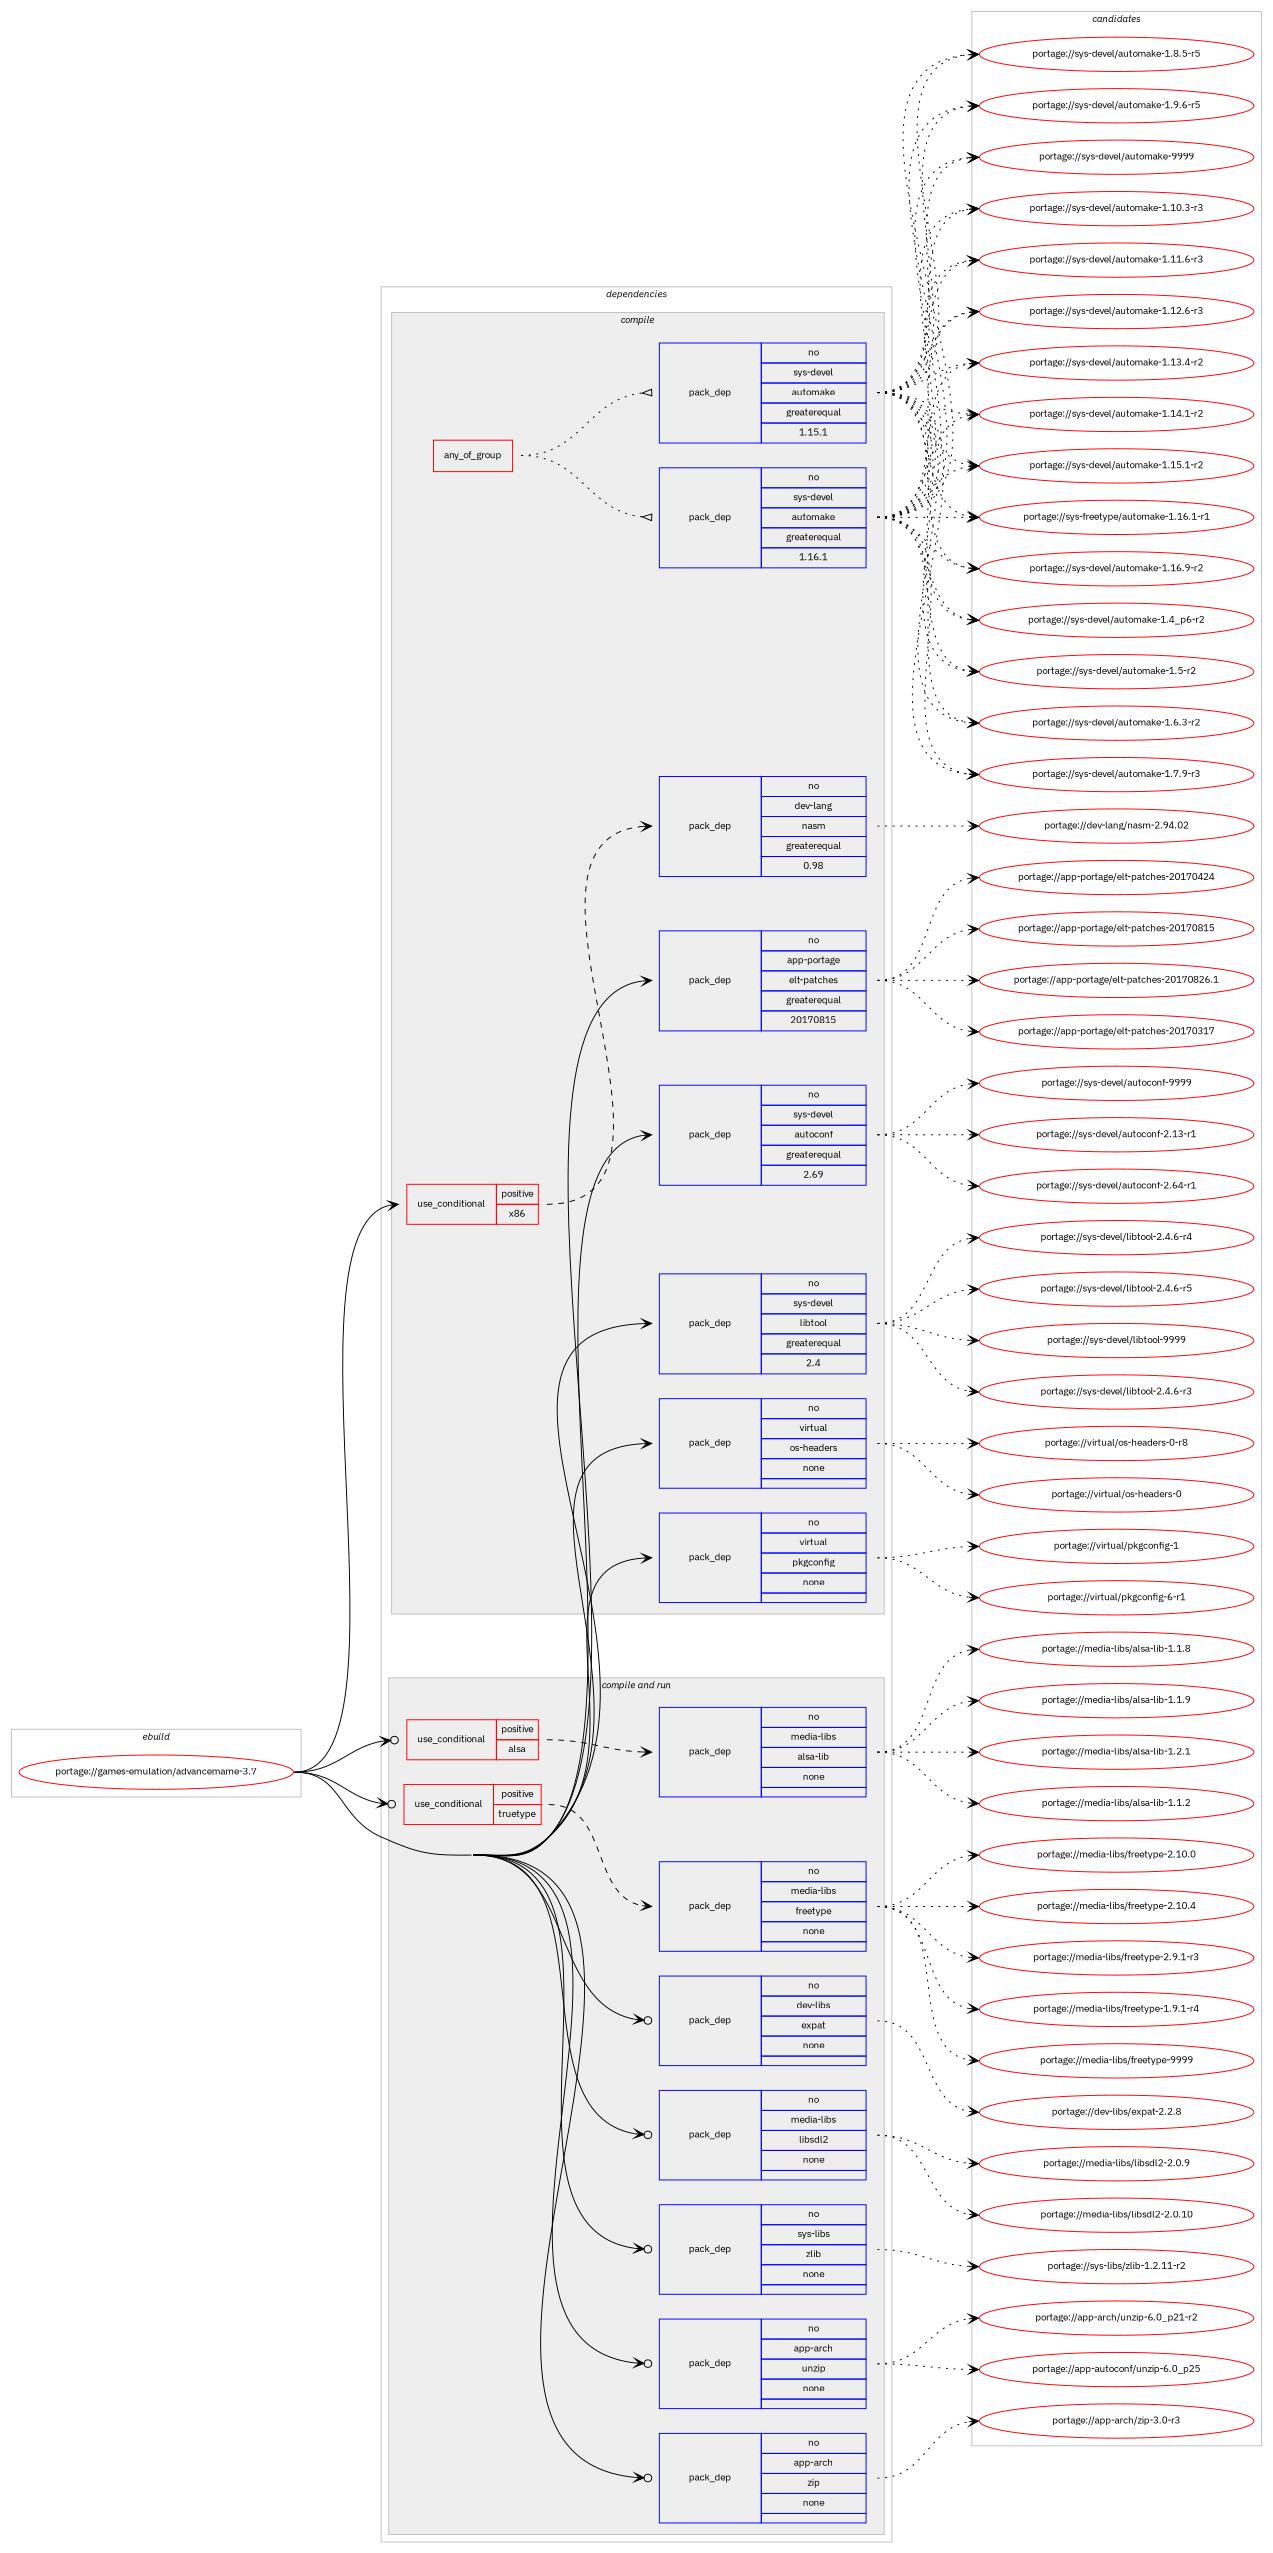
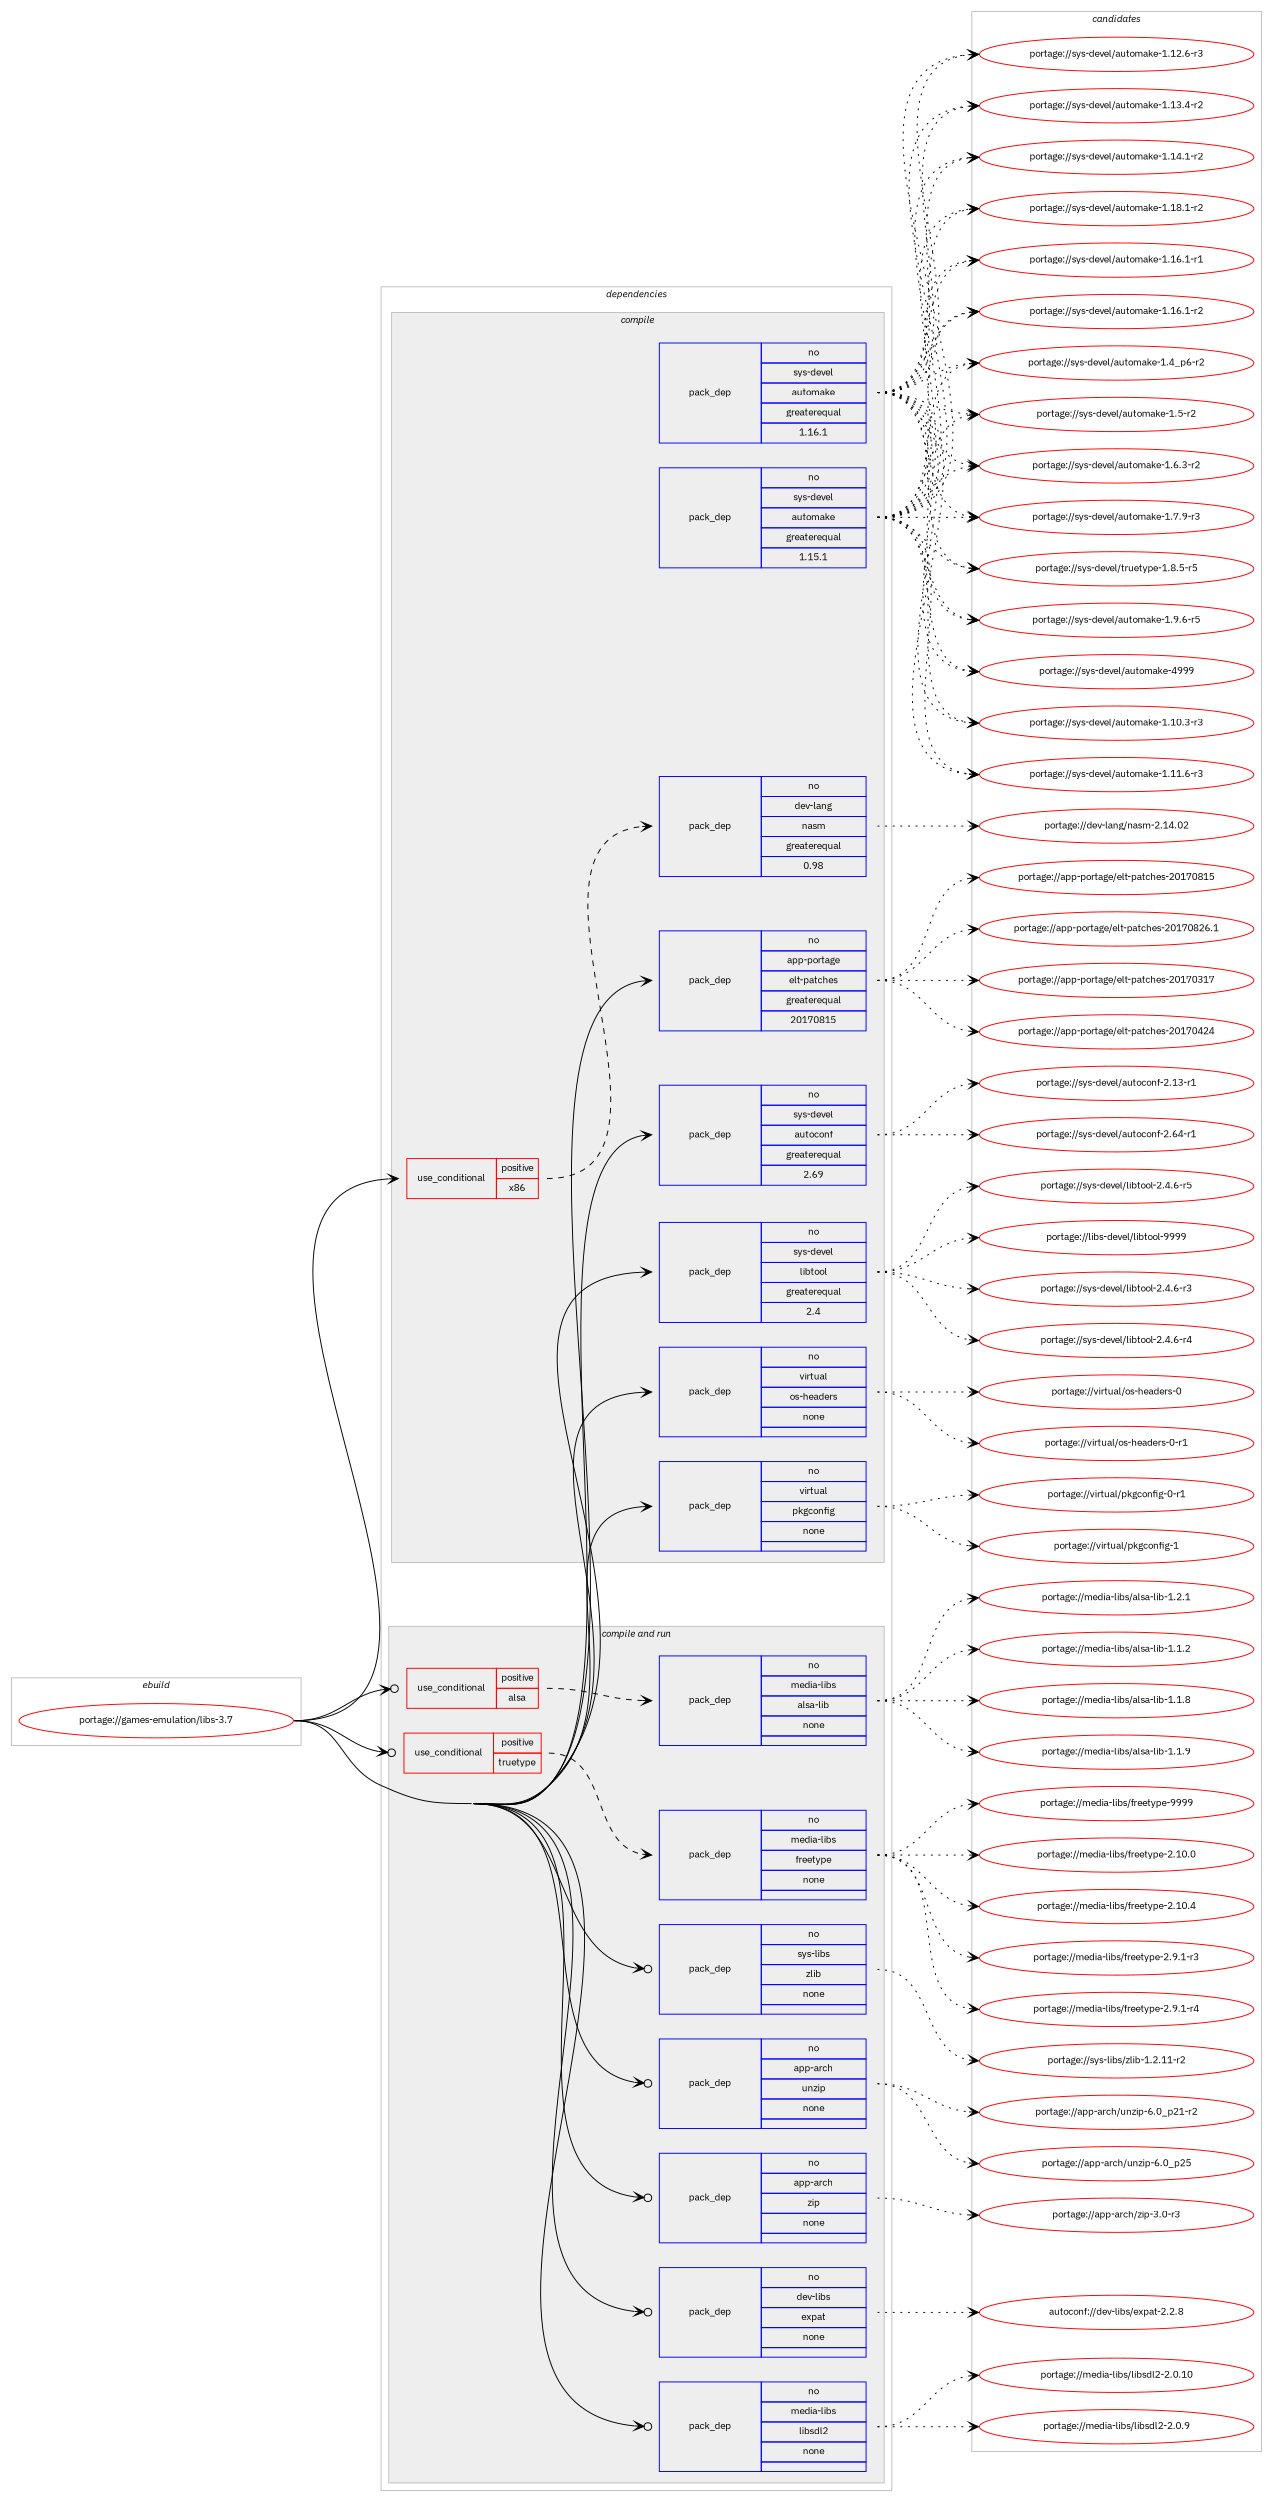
node "portage://sys-devel/automake-1.8.5-r5": label "portage://sys-devel/automake-1.8.5-r5" -> "portage://sys-devel/truetype-1.8.5-r5"
node "portage://sys-devel/automake-9999": label "portage://sys-devel/automake-9999" -> "portage://sys-devel/automake-4999"
node "any_of_group": removed
node "portage://sys-devel/automake-1.15.1-r2": label "portage://sys-devel/automake-1.15.1-r2" -> "portage://sys-devel/automake-1.18.1-r2"
node "portage://sys-freetype/automake-1.16.1-r1": label "portage://sys-freetype/automake-1.16.1-r1" -> "portage://sys-devel/automake-1.16.1-r1"
node "portage://sys-devel/automake-1.16.9-r2": label "portage://sys-devel/automake-1.16.9-r2" -> "portage://sys-devel/automake-1.16.1-r2"
node "portage://dev-lang/nasm-2.94.02": label "portage://dev-lang/nasm-2.94.02" -> "portage://dev-lang/nasm-2.14.02"
node "portage://sys-devel/autoconf-9999": removed
node "portage://sys-devel/libtool-9999": label "portage://sys-devel/libtool-9999" -> "portage://libs-devel/libtool-9999"
node "portage://virtual/os-headers-0-r8": label "portage://virtual/os-headers-0-r8" -> "portage://virtual/os-headers-0-r1"
node "portage://virtual/pkgconfig-6-r1": label "portage://virtual/pkgconfig-6-r1" -> "portage://virtual/pkgconfig-0-r1"
node "portage://games-emulation/advancemame-3.7": label "portage://games-emulation/advancemame-3.7" -> "portage://games-emulation/libs-3.7"
node "portage://media-libs/freetype-1.9.1-r4": label "portage://media-libs/freetype-1.9.1-r4" -> "portage://media-libs/freetype-2.9.1-r4"
node "portage://dev-libs/expat-2.2.8": label "portage://dev-libs/expat-2.2.8" -> "autoconf://dev-libs/expat-2.2.8"
node "portage://app-autoconf/unzip-6.0_p25": label "portage://app-autoconf/unzip-6.0_p25" -> "portage://app-arch/unzip-6.0_p25"
